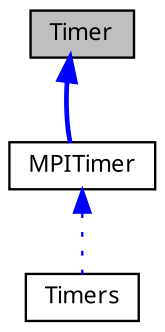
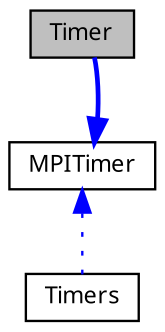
edge "MPITimer" -> "Timer": reversed
